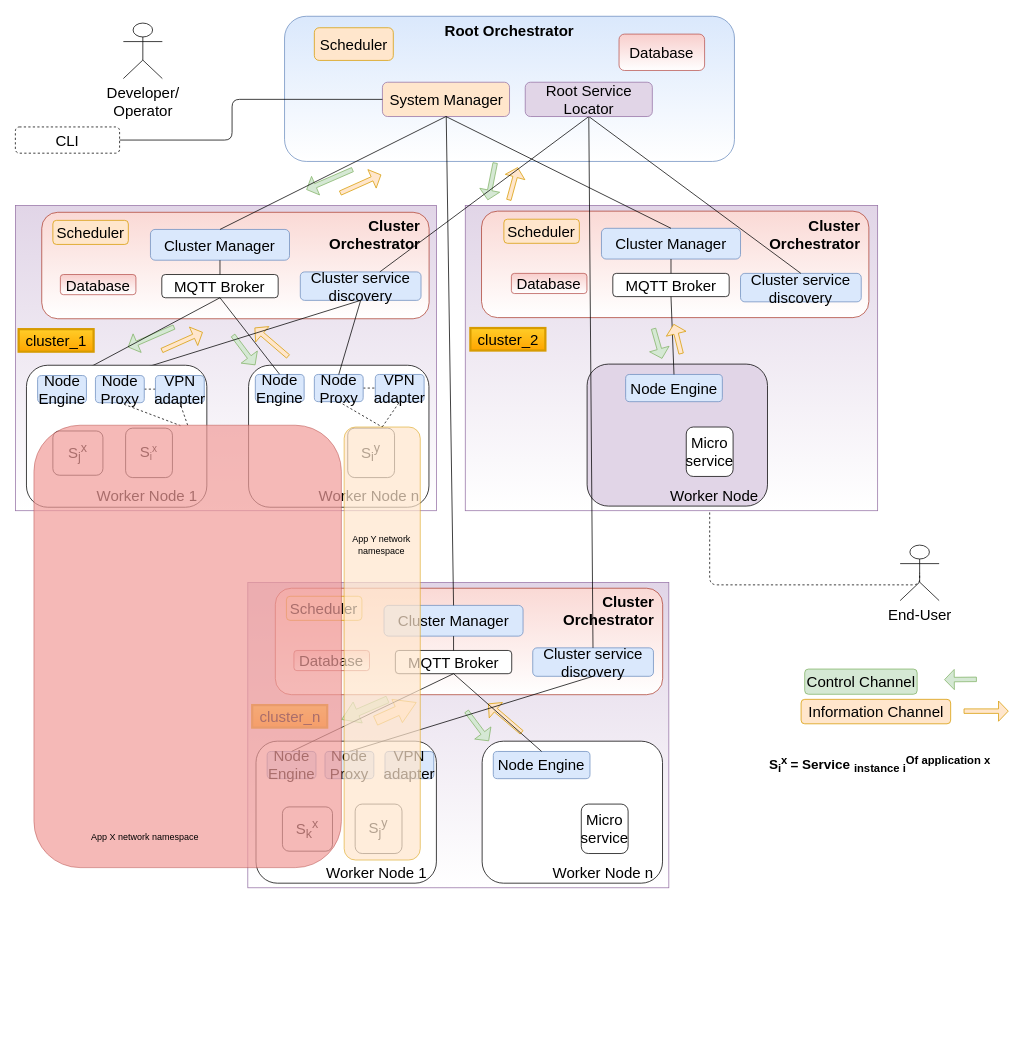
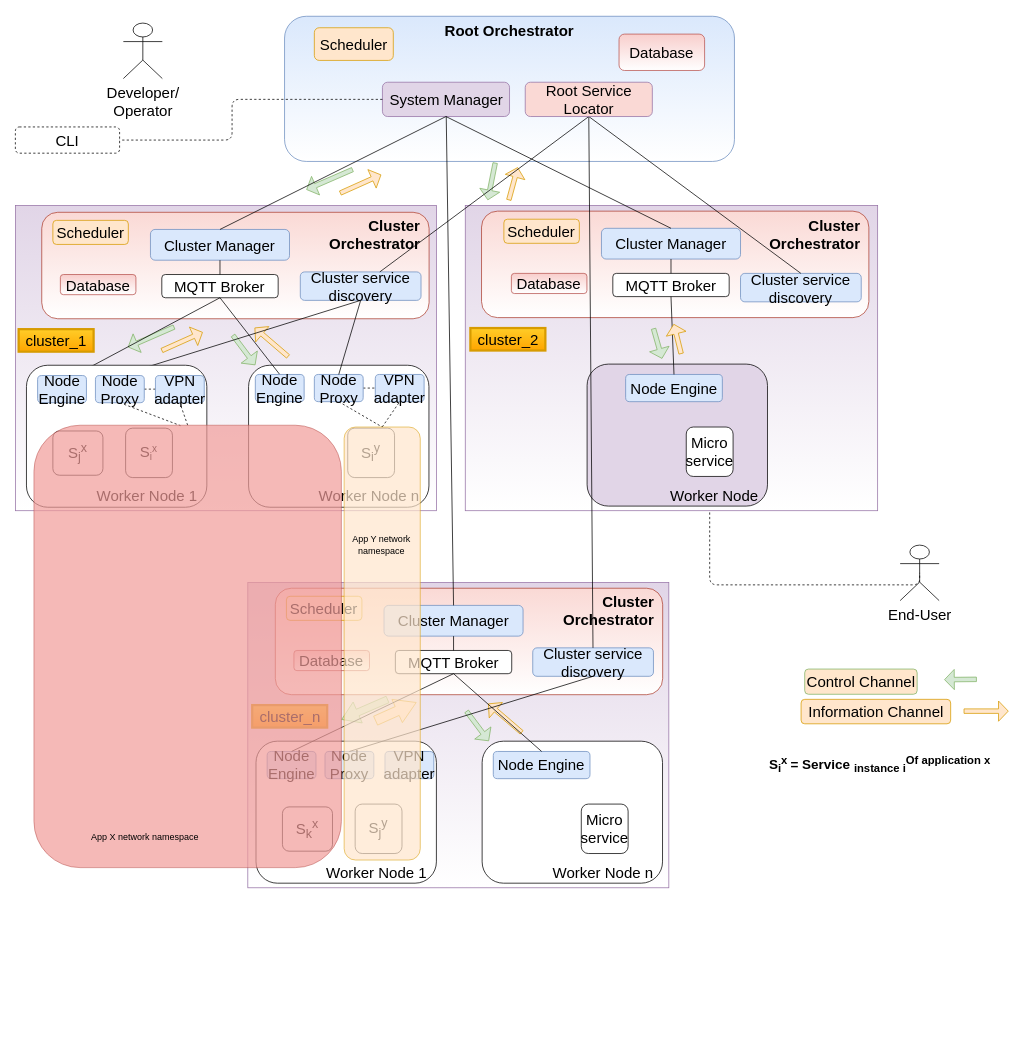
node "System Manager": fillcolor #ffe6cc -> #e1d5e7
node "Root Service Locator": fillcolor #e1d5e7 -> #fad9d5
edge "System Manager" -- "CLI": style solid -> dashed
node "Control Channel": fillcolor #d5e8d4 -> #ffe6cc
